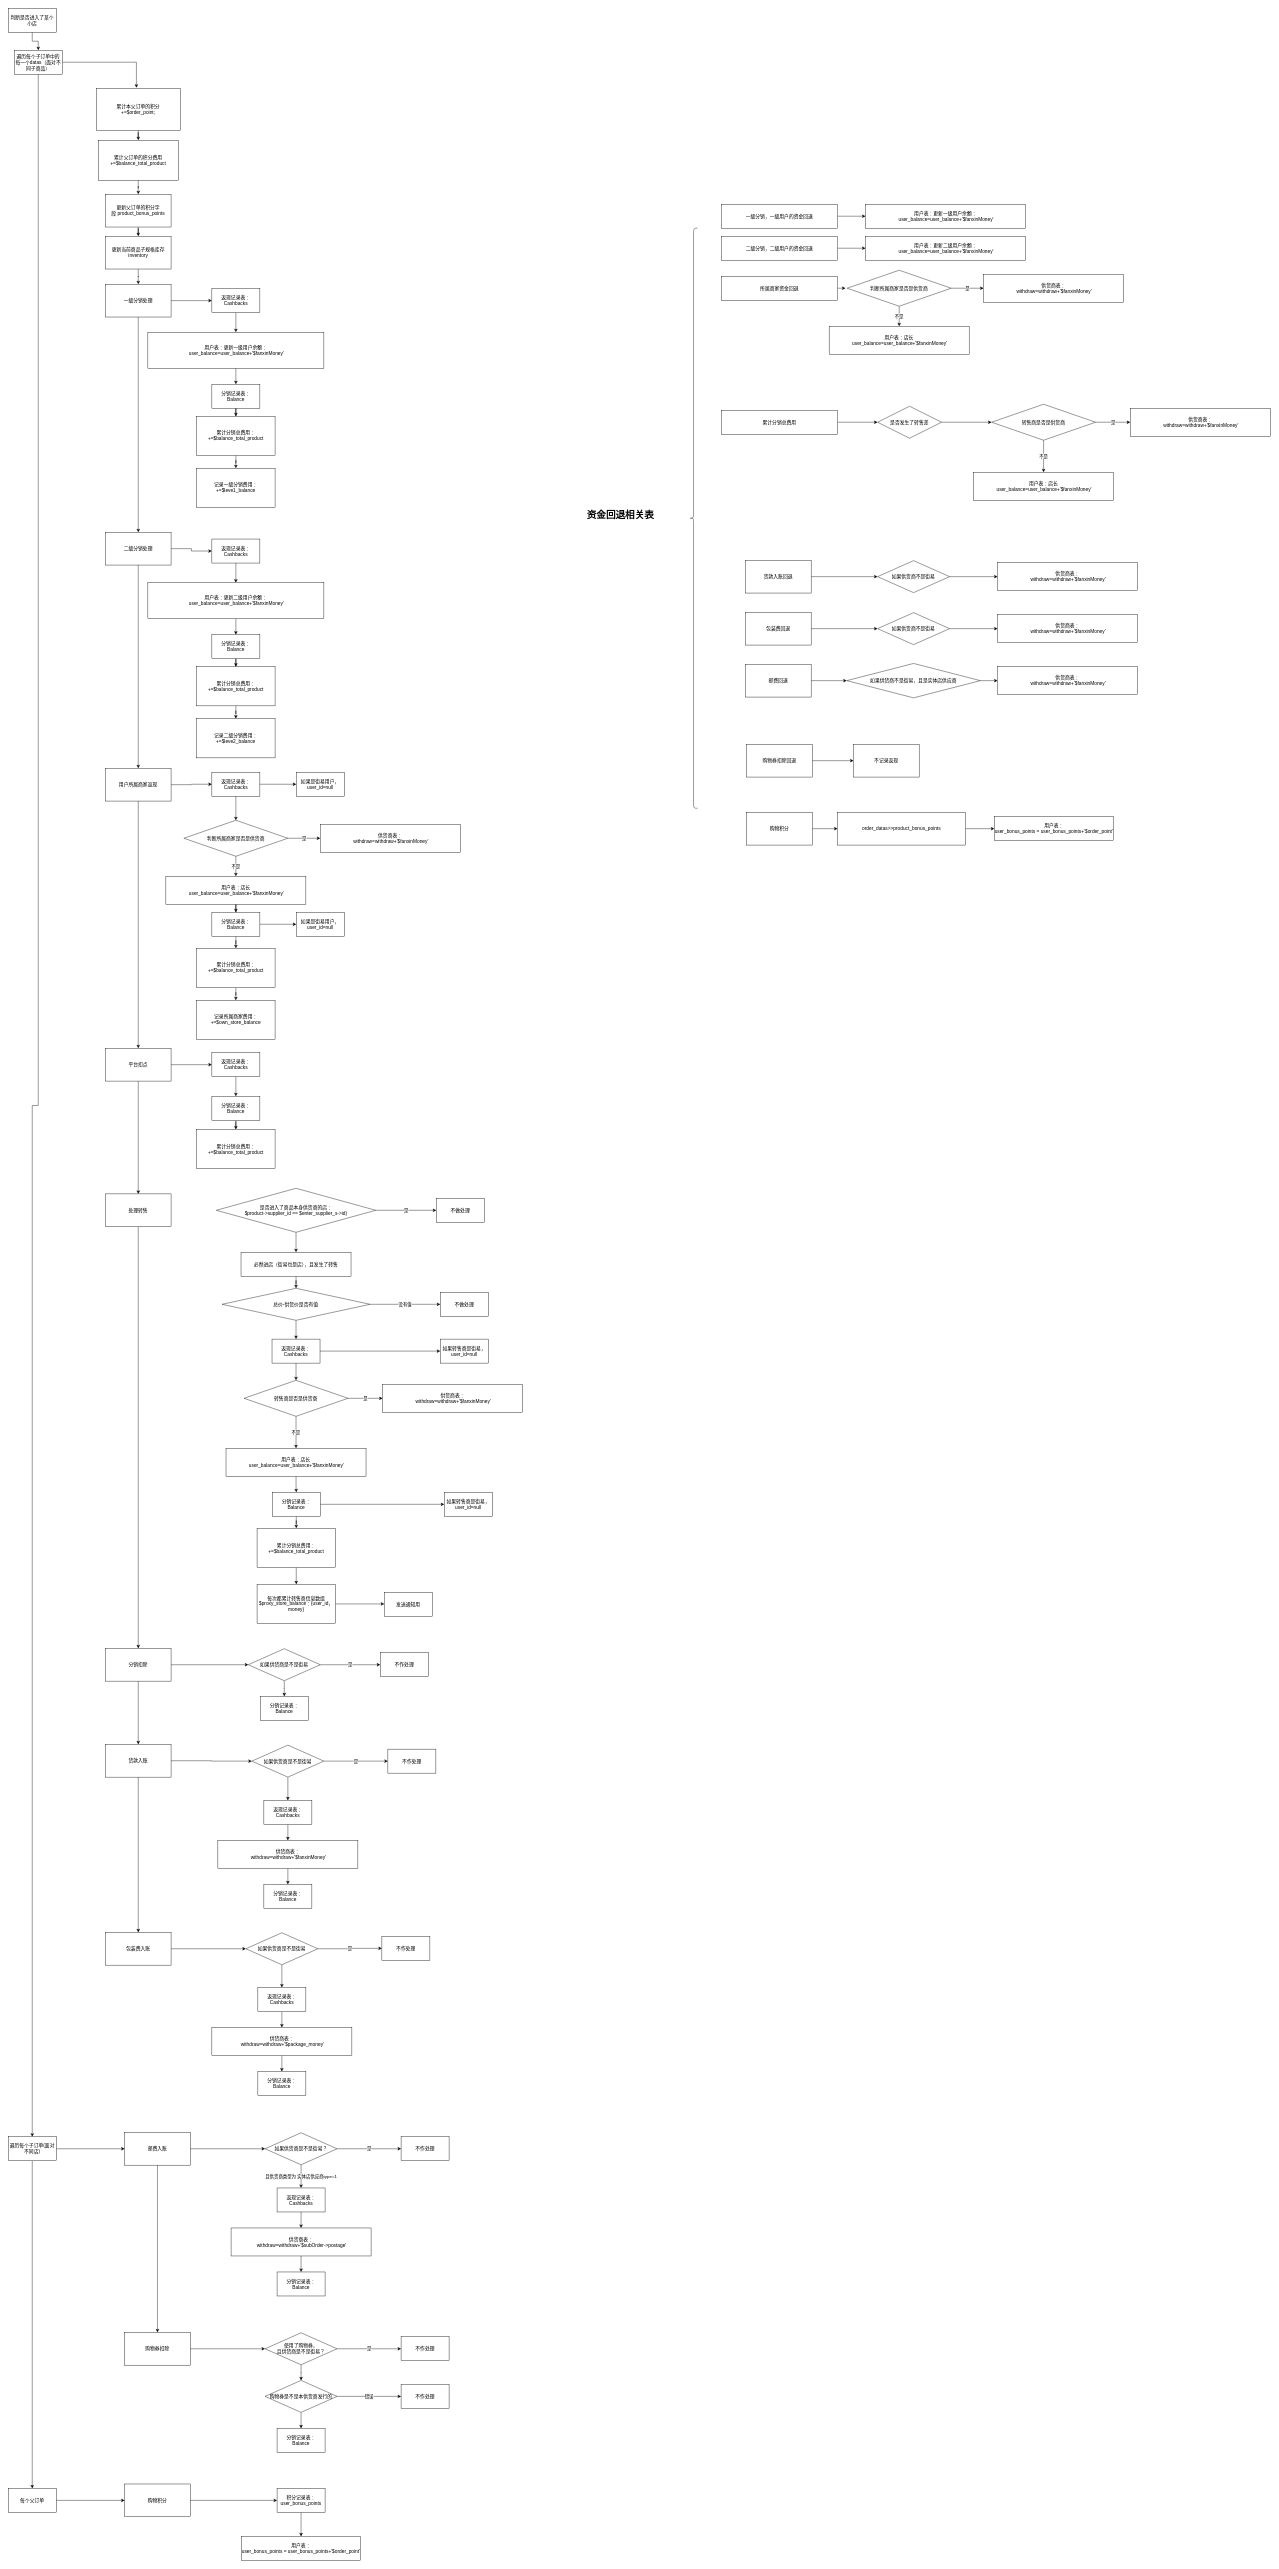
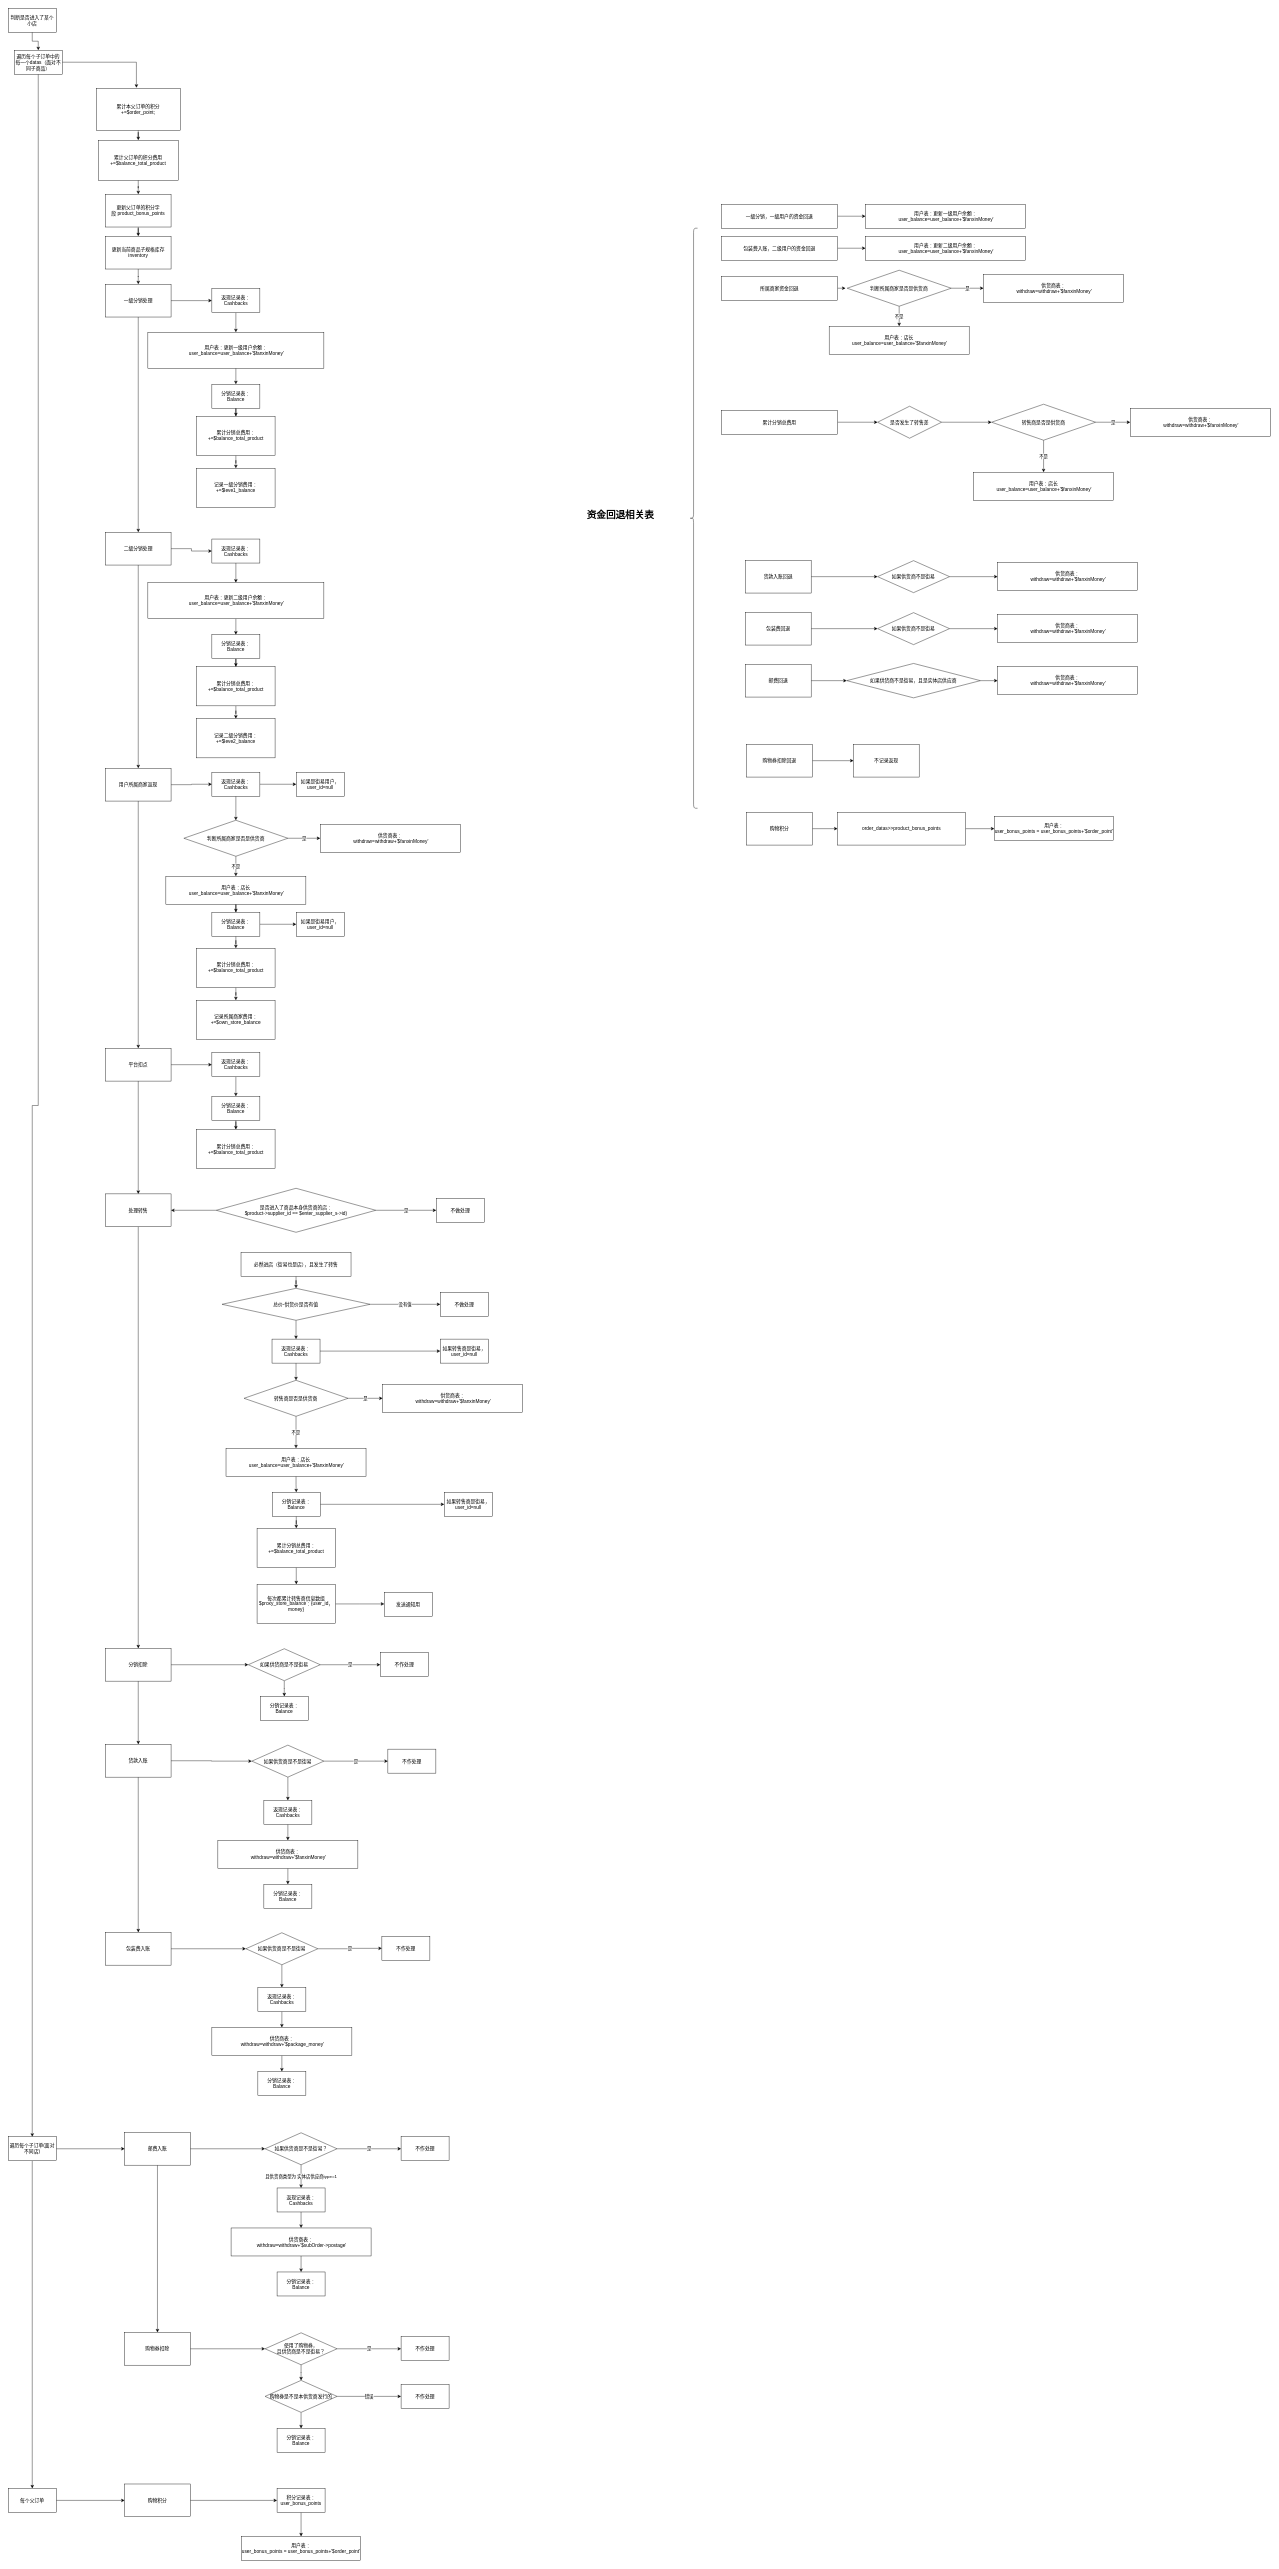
node "二级分销，二级用户的资金回退": label "二级分销，二级用户的资金回退" -> "包装费入账，二级用户的资金回退"
edge "是否进入了商品本身供货商的店： $product->supplier_id == $enter_supplier_s->id)" -> "必然进店（街易也是店），且发生了转售": now "是否进入了商品本身供货商的店： $product->supplier_id == $enter_supplier_s->id)" -> "处理转售"
